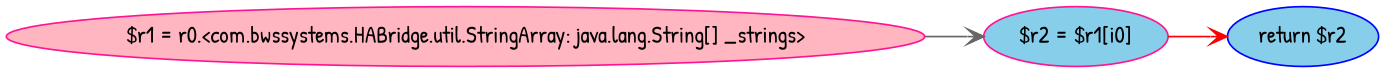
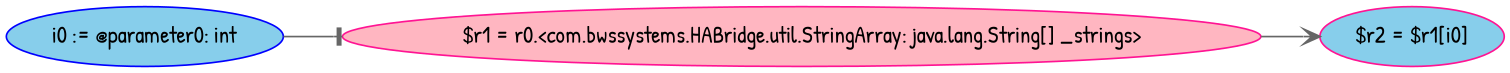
node "i0 := @parameter0: int": added
node "return $r2": removed
